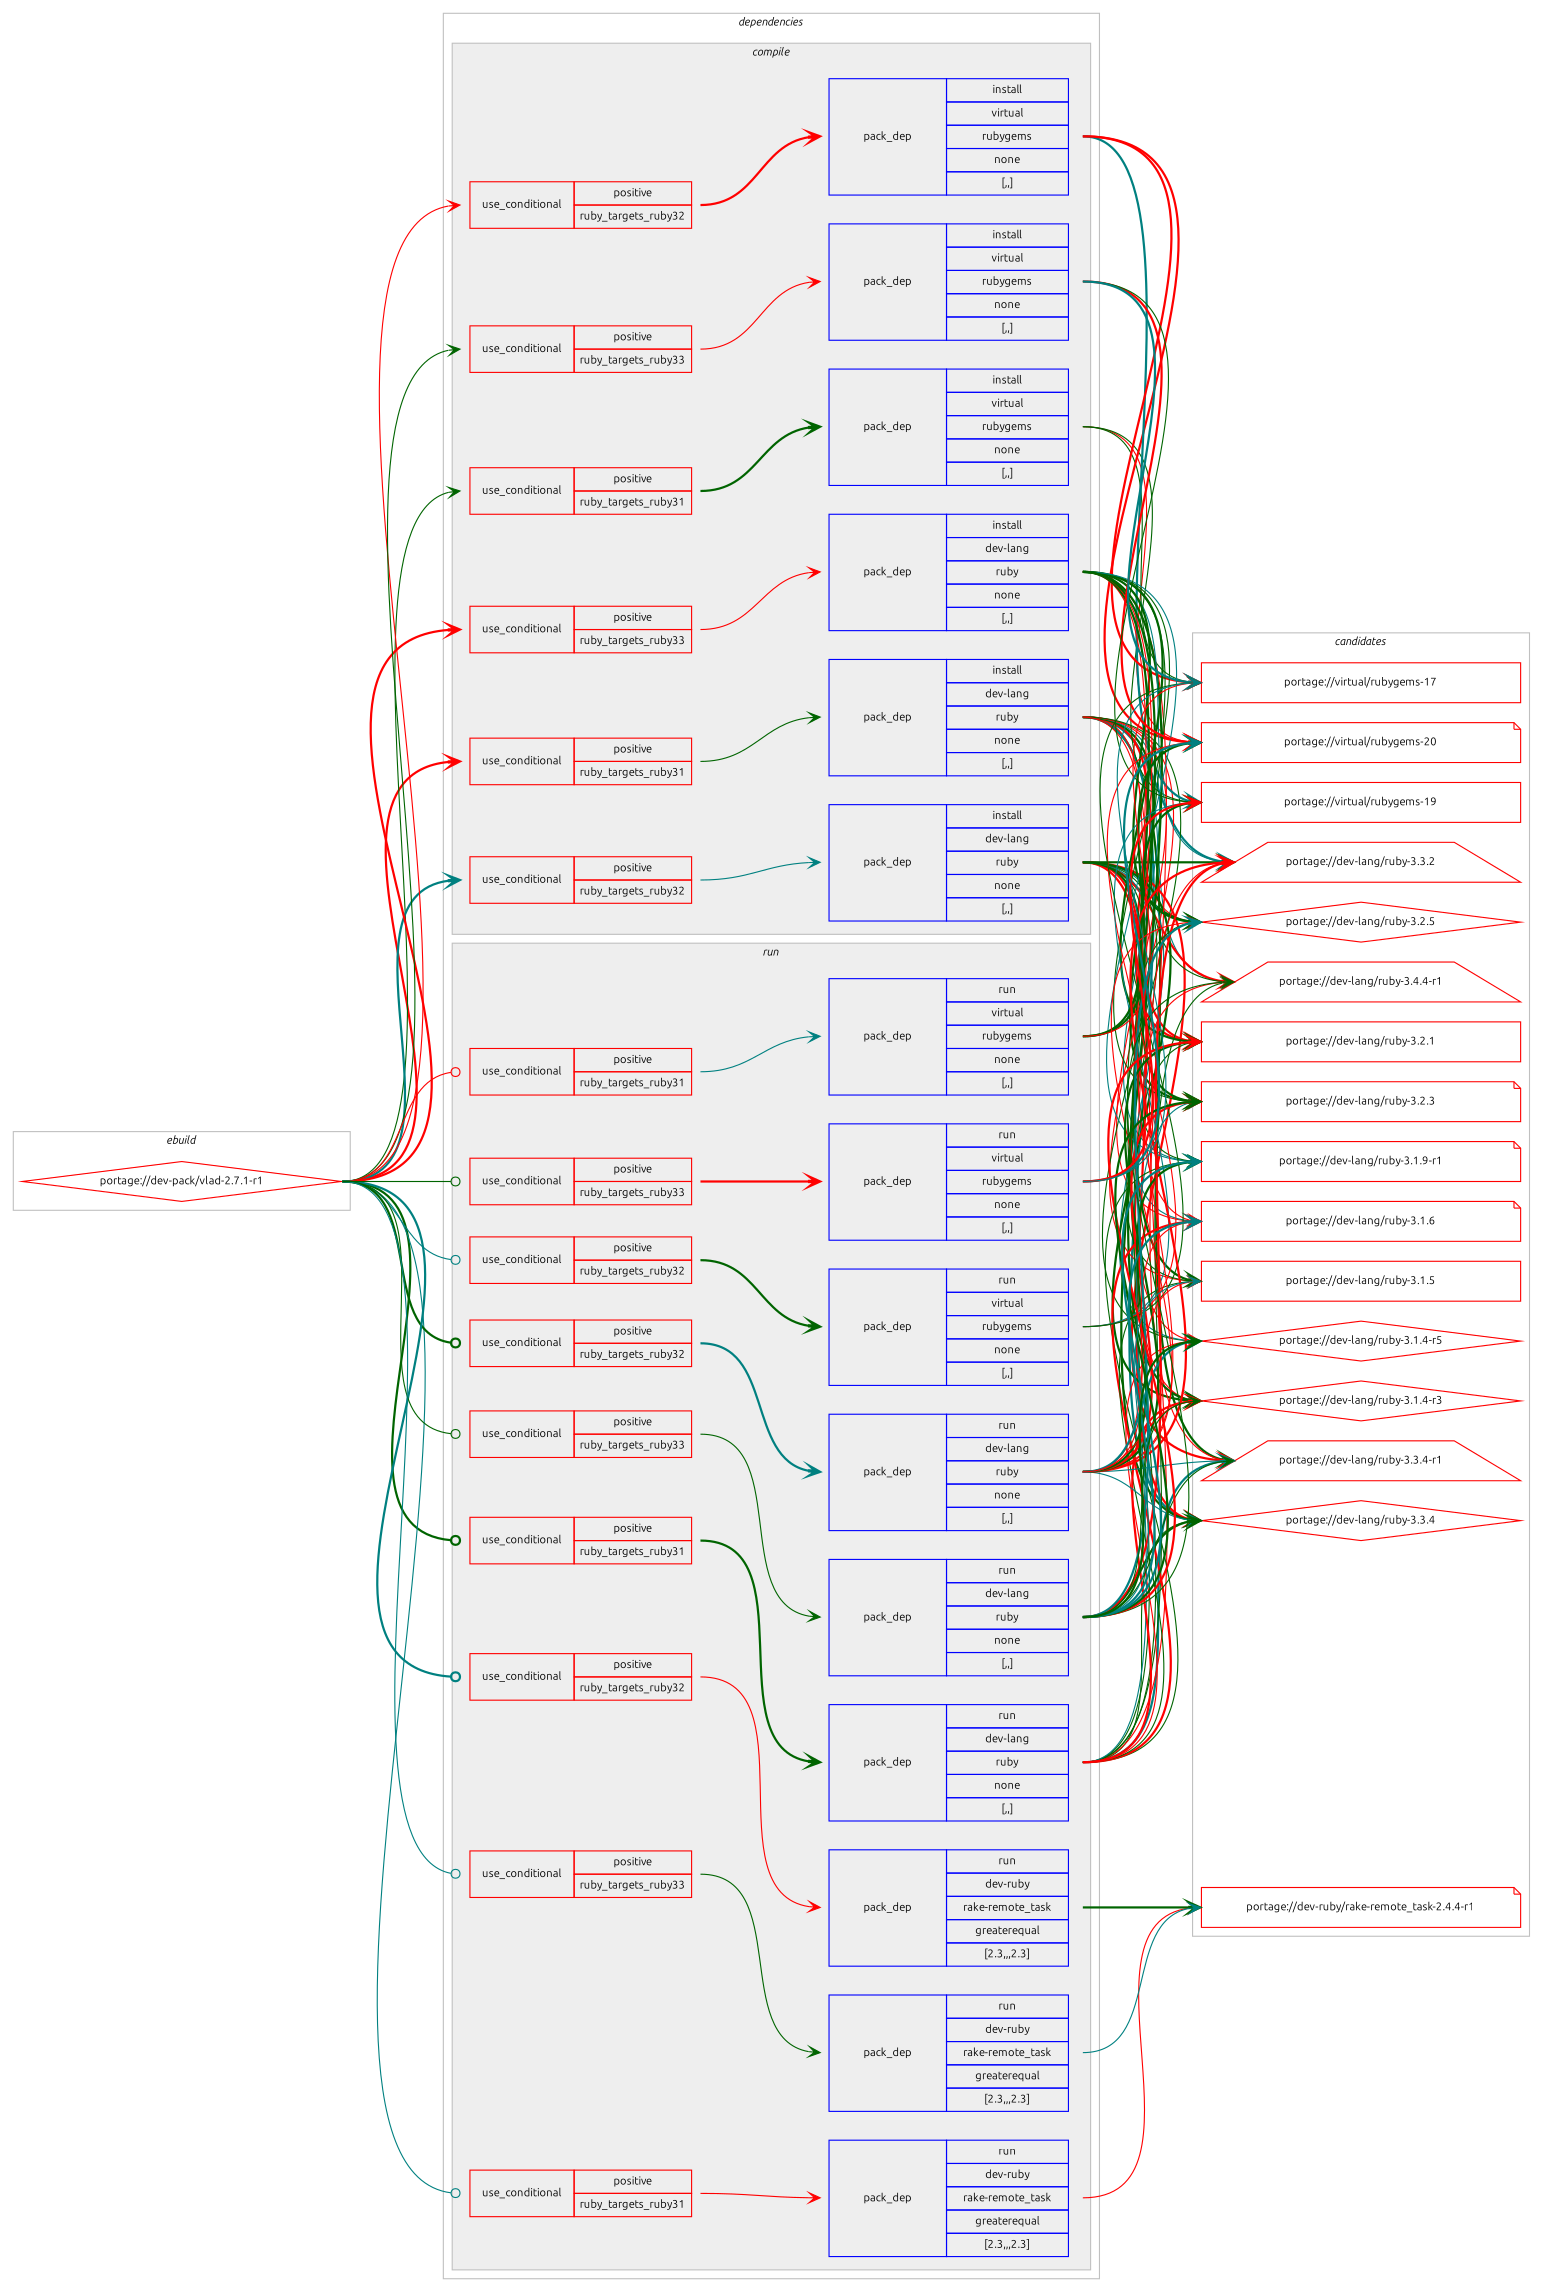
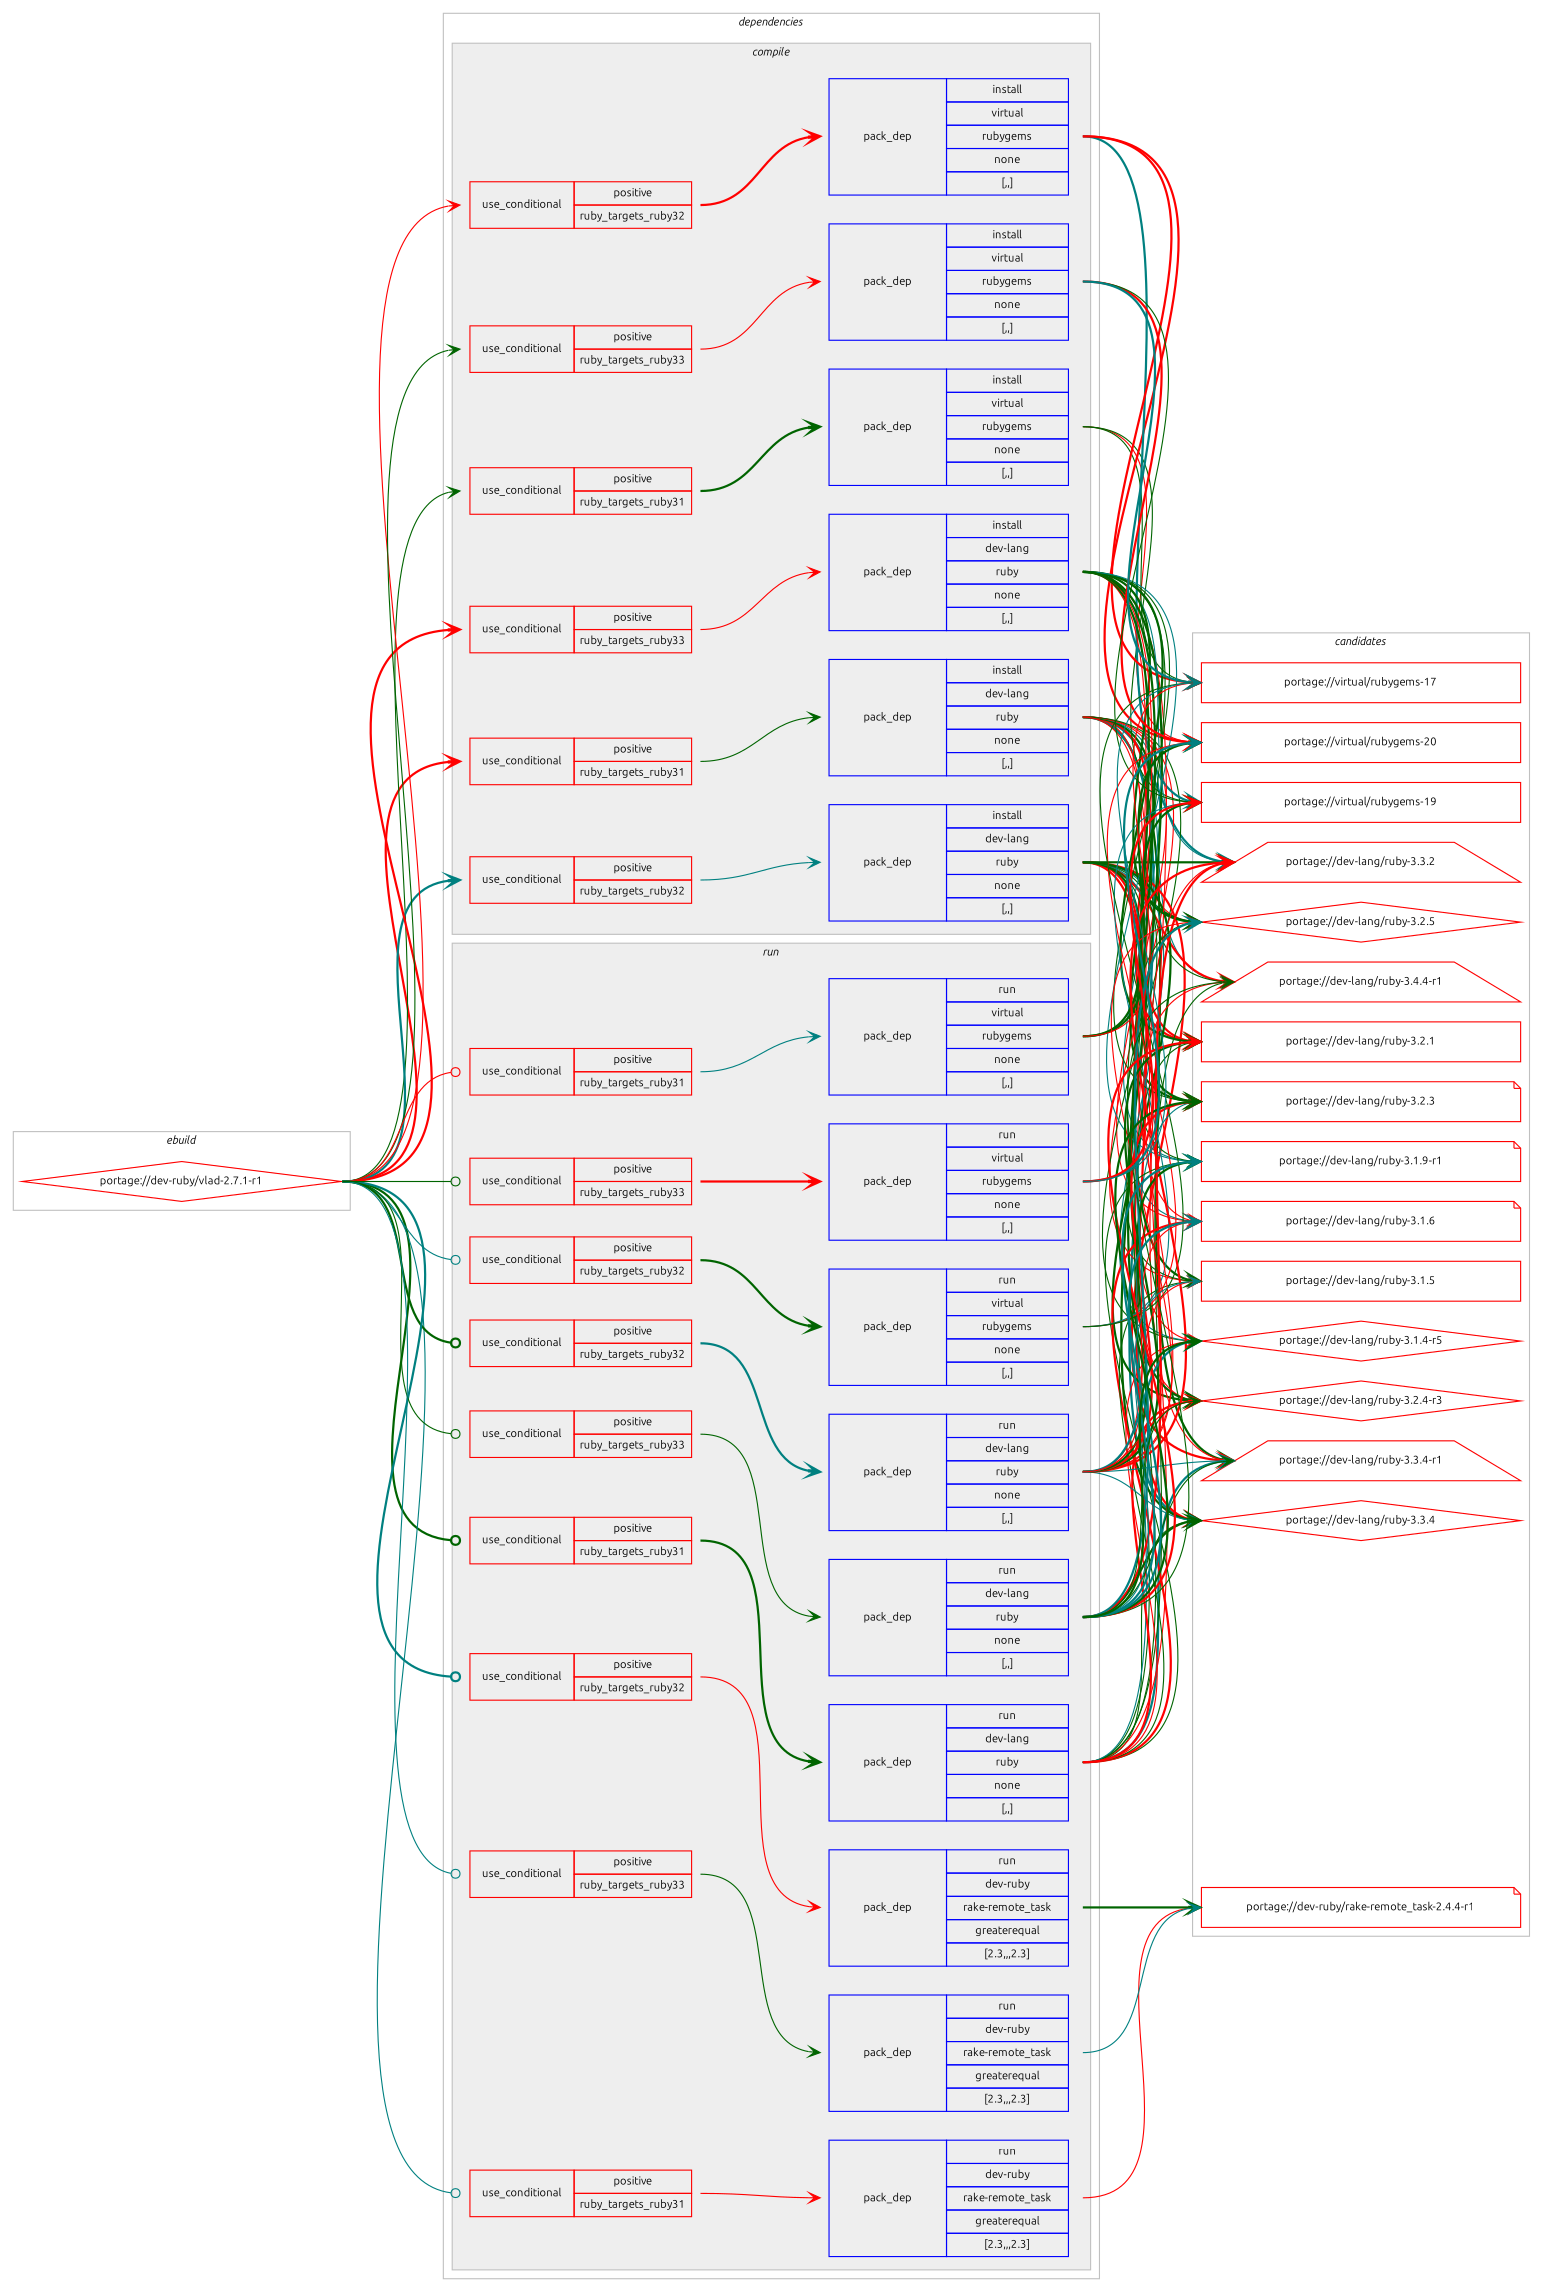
node "portage://virtual/rubygems-20": shape note -> box
node "portage://dev-pack/vlad-2.7.1-r1": label "portage://dev-pack/vlad-2.7.1-r1" -> "portage://dev-ruby/vlad-2.7.1-r1"
node "portage://dev-lang/ruby-3.1.4-r3": label "portage://dev-lang/ruby-3.1.4-r3" -> "portage://dev-lang/ruby-3.2.4-r3"
